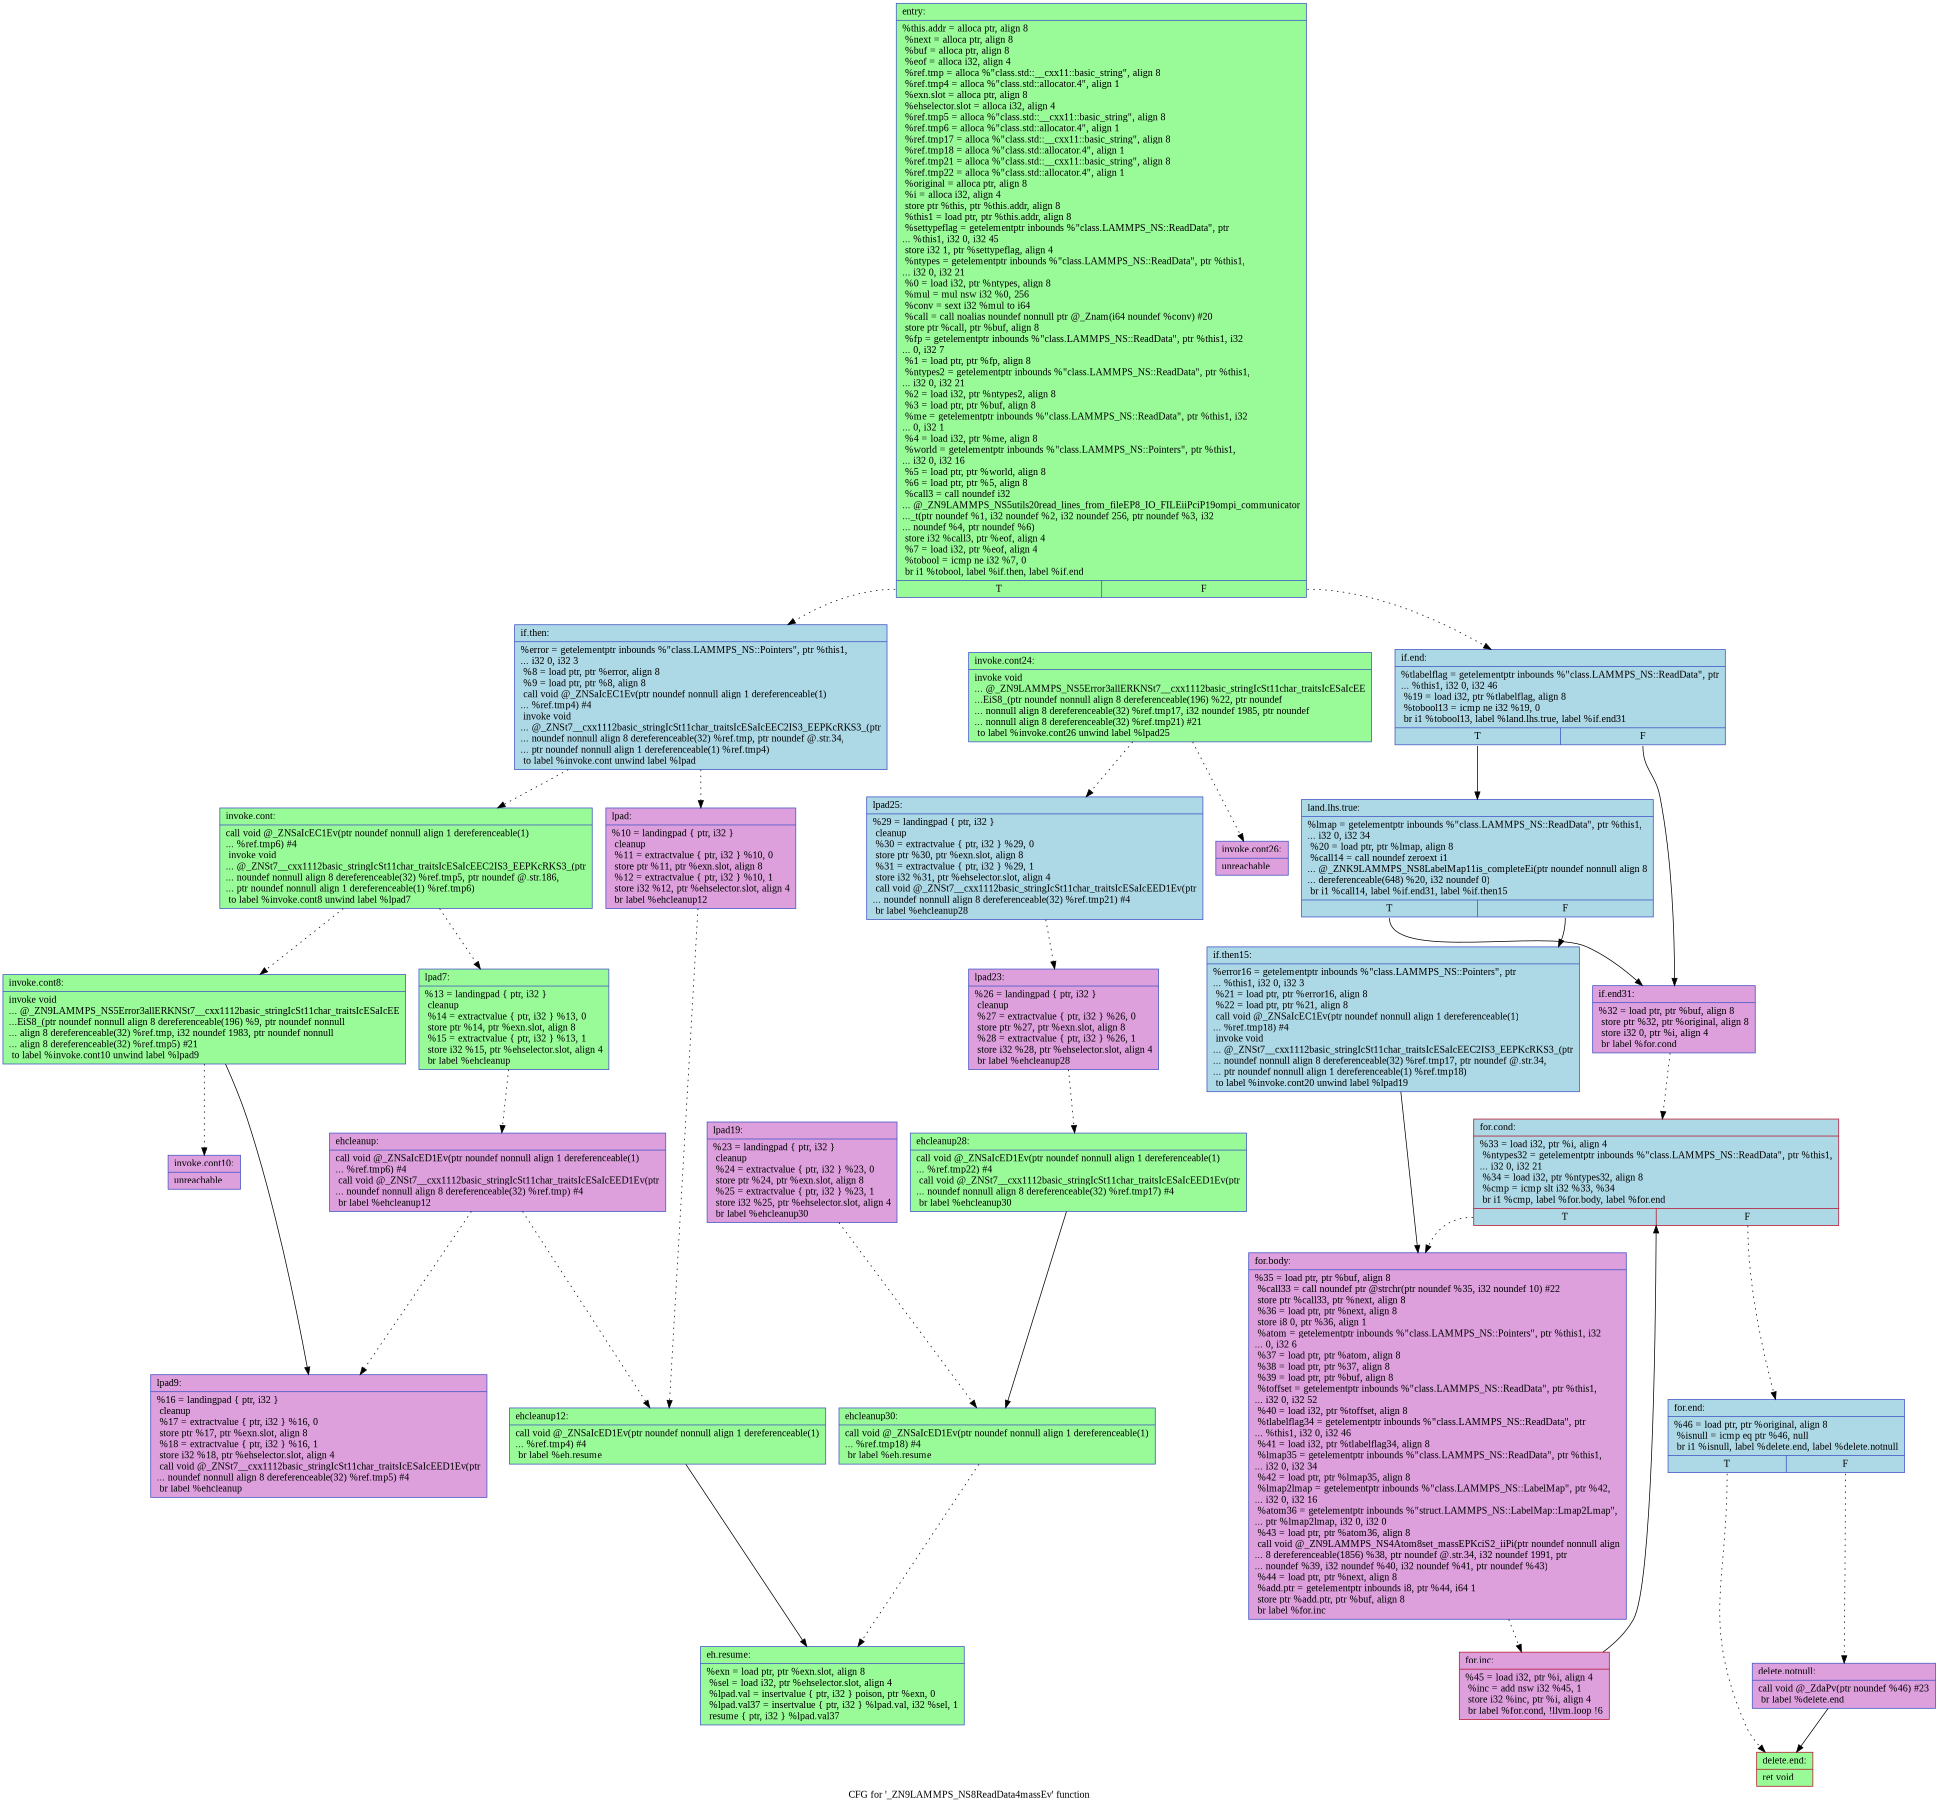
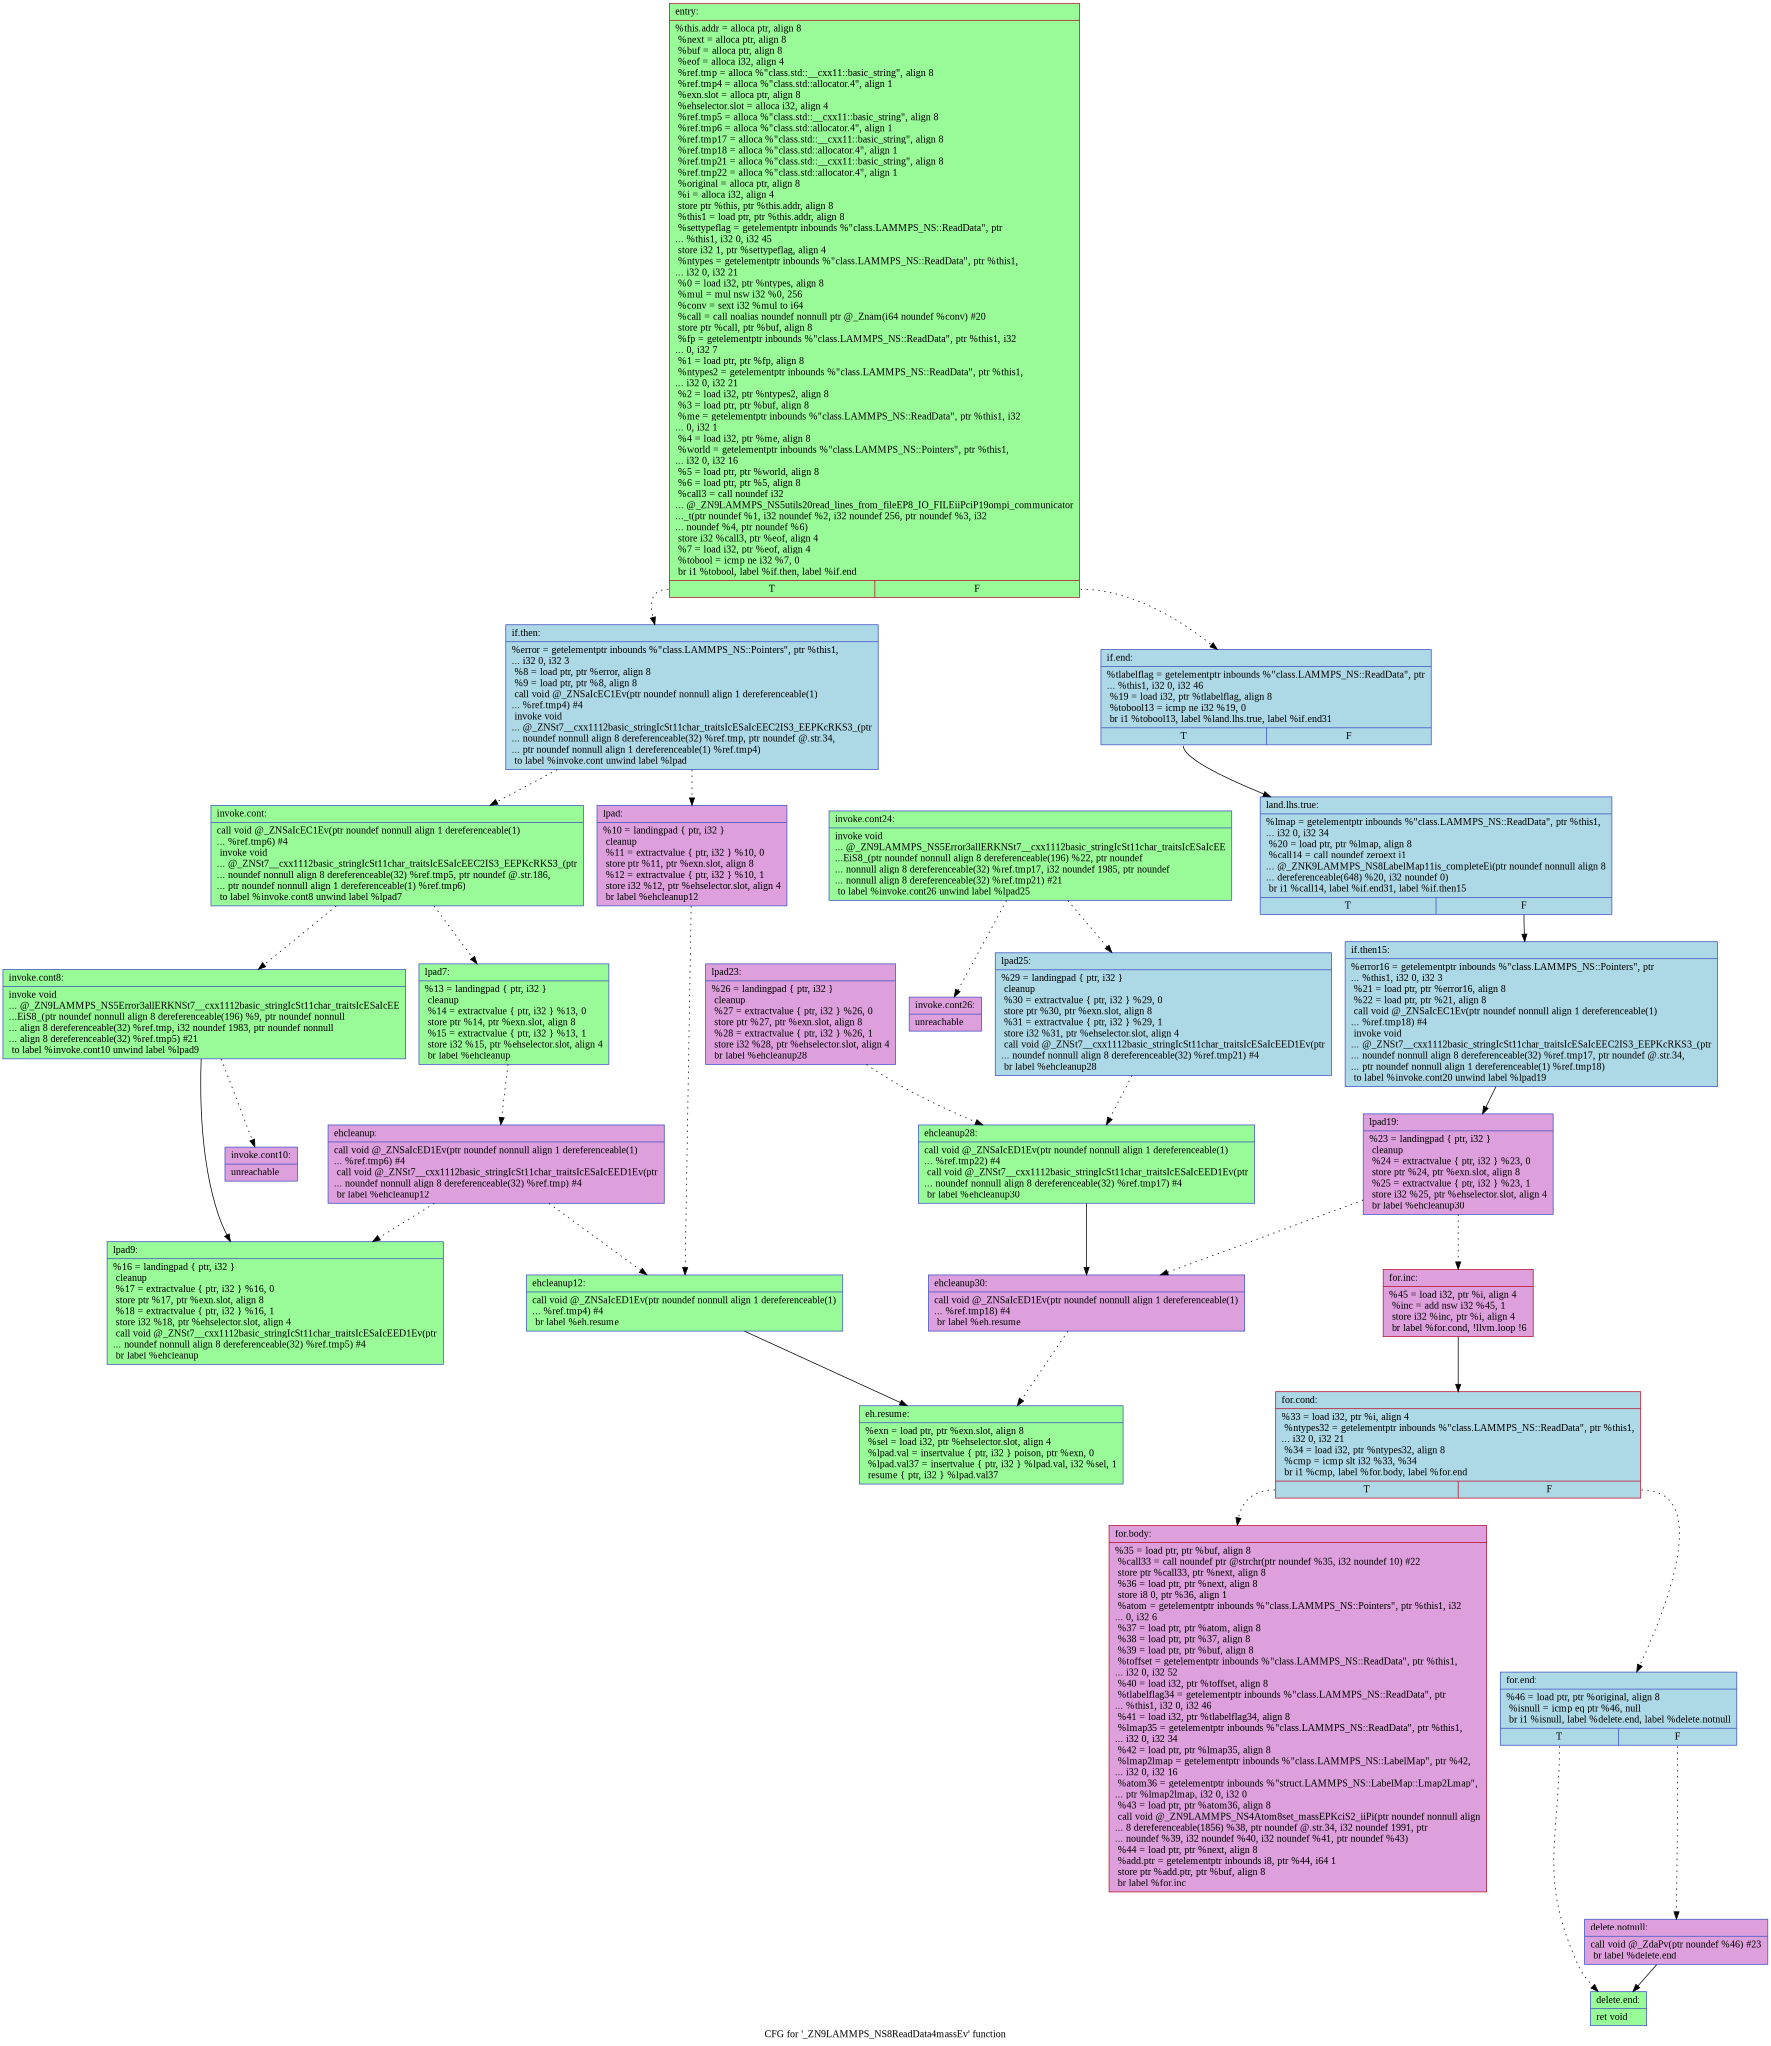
node "entry:": color #3d50c3ff -> #b70d28ff
edge "lpad25:" -> "lpad23:": now "lpad25:" -> "ehcleanup28:"
node "if.end31:": removed
edge "if.then15:" -> "for.body:": now "if.then15:" -> "lpad19:"
node "lpad9:": fillcolor plum -> palegreen
node "ehcleanup30:": fillcolor palegreen -> plum
node "for.body:": color #3d50c3ff -> #b70d28ff
edge "for.body:" -> "for.inc:": now "lpad19:" -> "for.inc:"
node "delete.end:": color #b70d28ff -> #3d50c3ff
